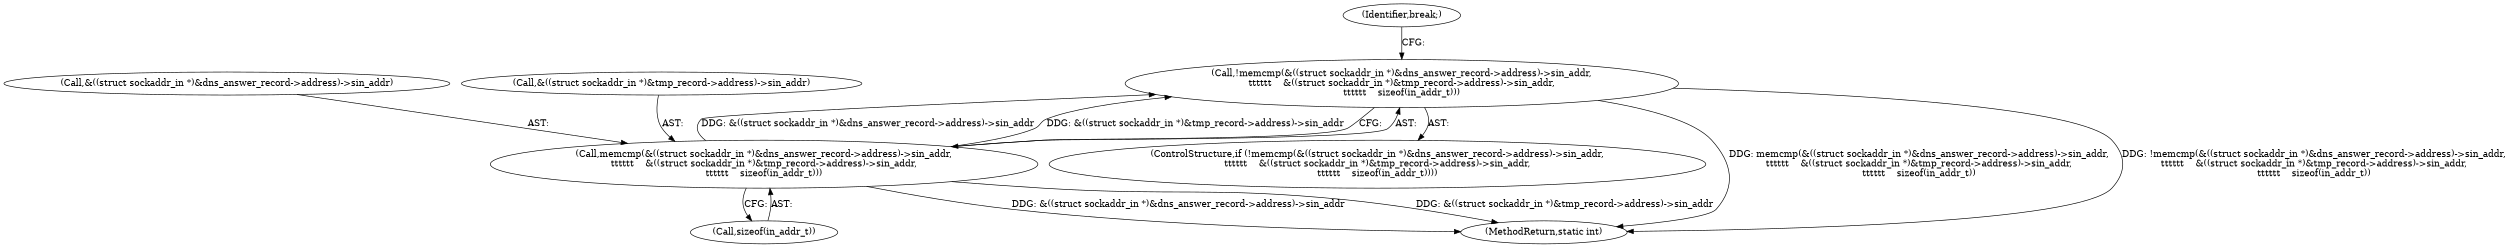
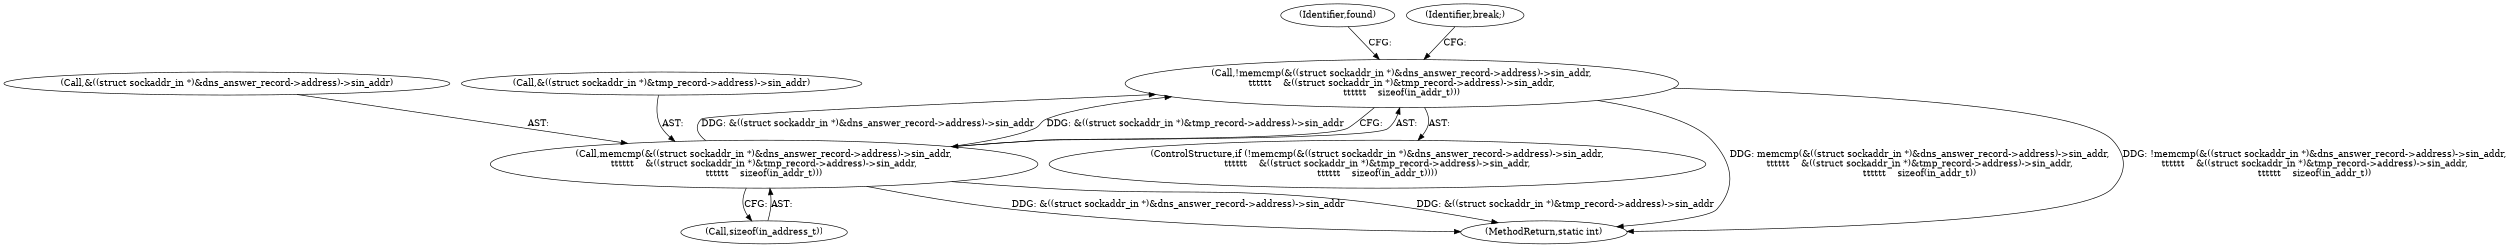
node "(Identifier,found)": added
node "(Call,sizeof(in_addr_t))": label "(Call,sizeof(in_addr_t))" -> "(Call,sizeof(in_address_t))"
